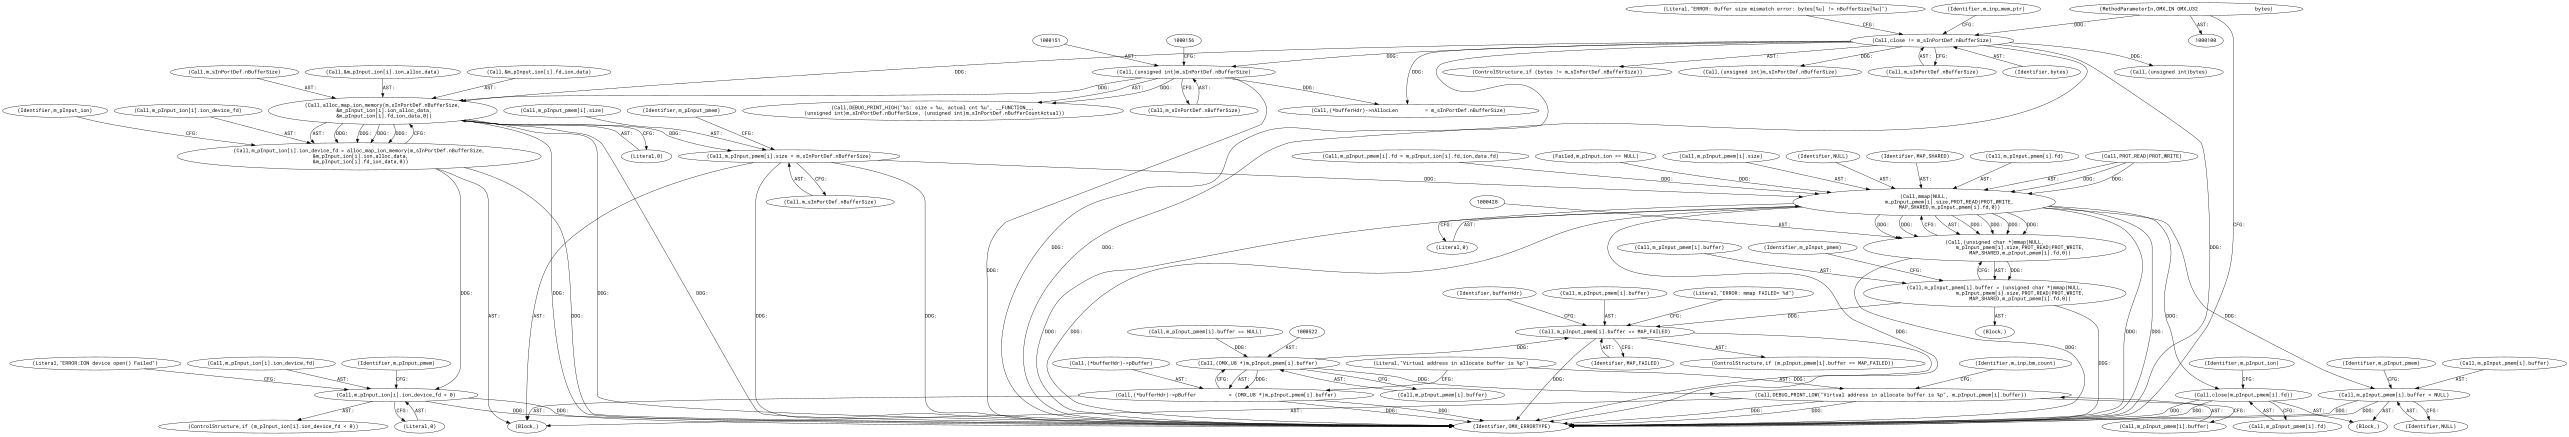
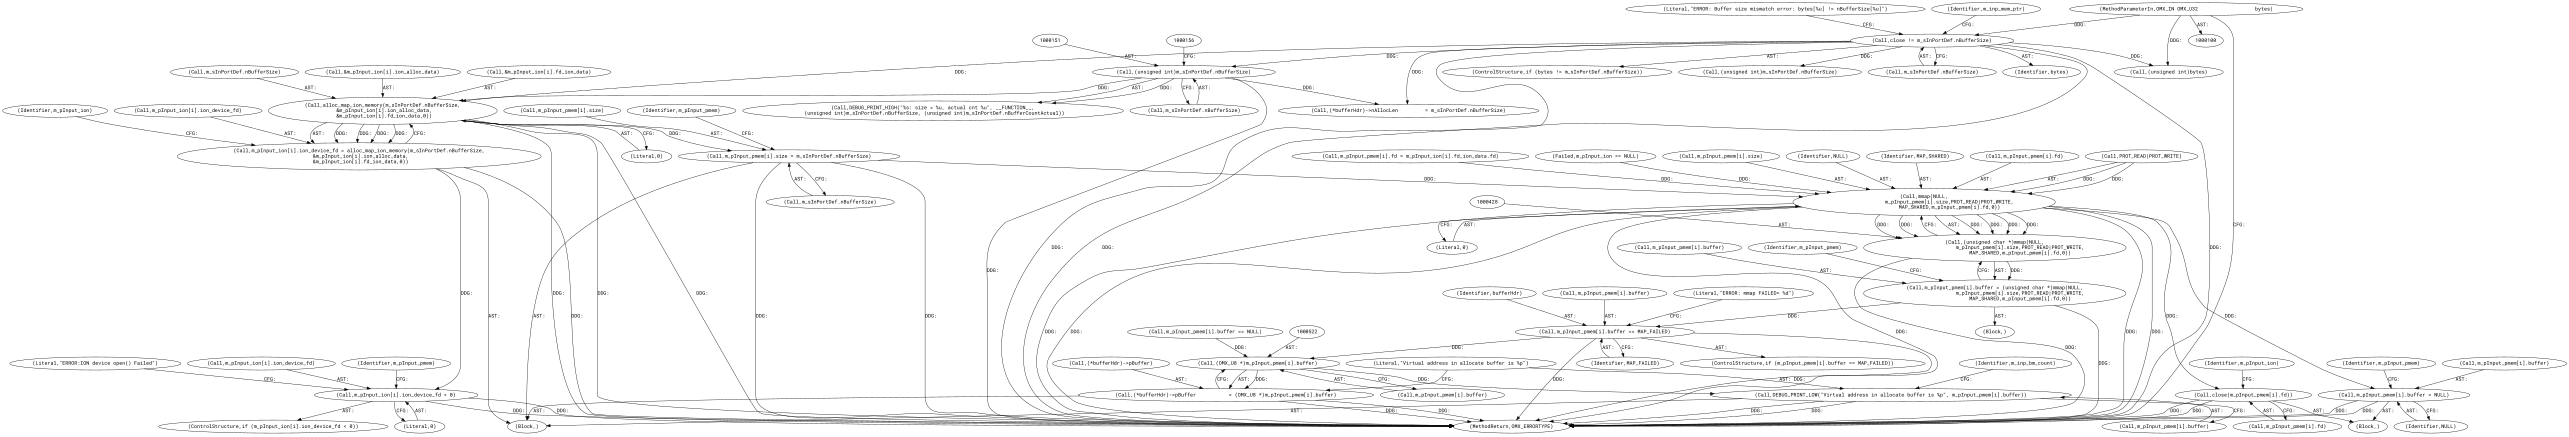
edge "(MethodParameterIn,OMX_IN OMX_U32                   bytes)" -> "(Call,(unsigned int)bytes)": added, label "DDG:"
edge "(Identifier,bytes)" -> "(Call,close != m_sInPortDef.nBufferSize)": reversed
edge "(Identifier,bufferHdr)" -> "(Call,m_pInput_pmem[i].buffer == MAP_FAILED)": label "CFG: " -> "AST: "
edge "(Call,(OMX_U8 *)m_pInput_pmem[i].buffer)" -> "(Call,m_pInput_pmem[i].buffer == MAP_FAILED)": reversed
node "(Identifier,OMX_ERRORTYPE)": label "(Identifier,OMX_ERRORTYPE)" -> "(MethodReturn,OMX_ERRORTYPE)"
